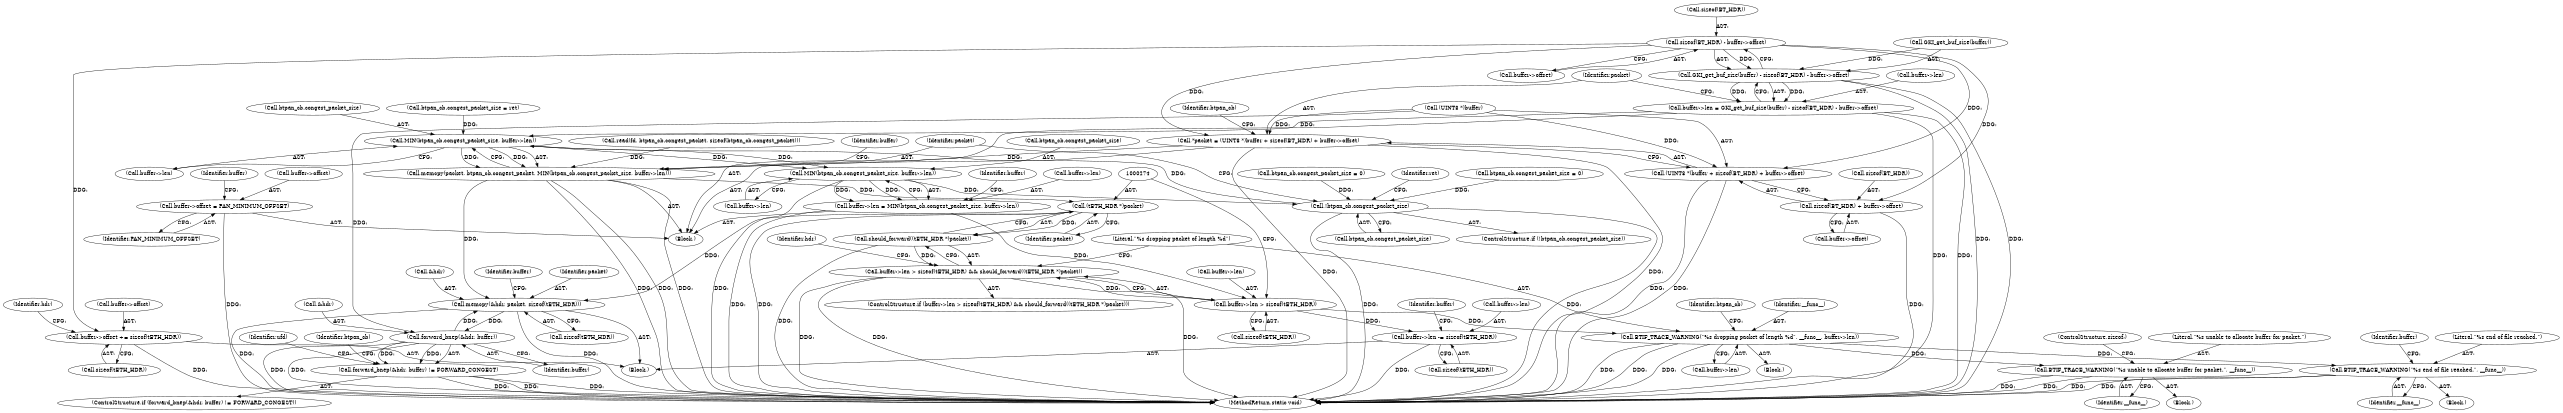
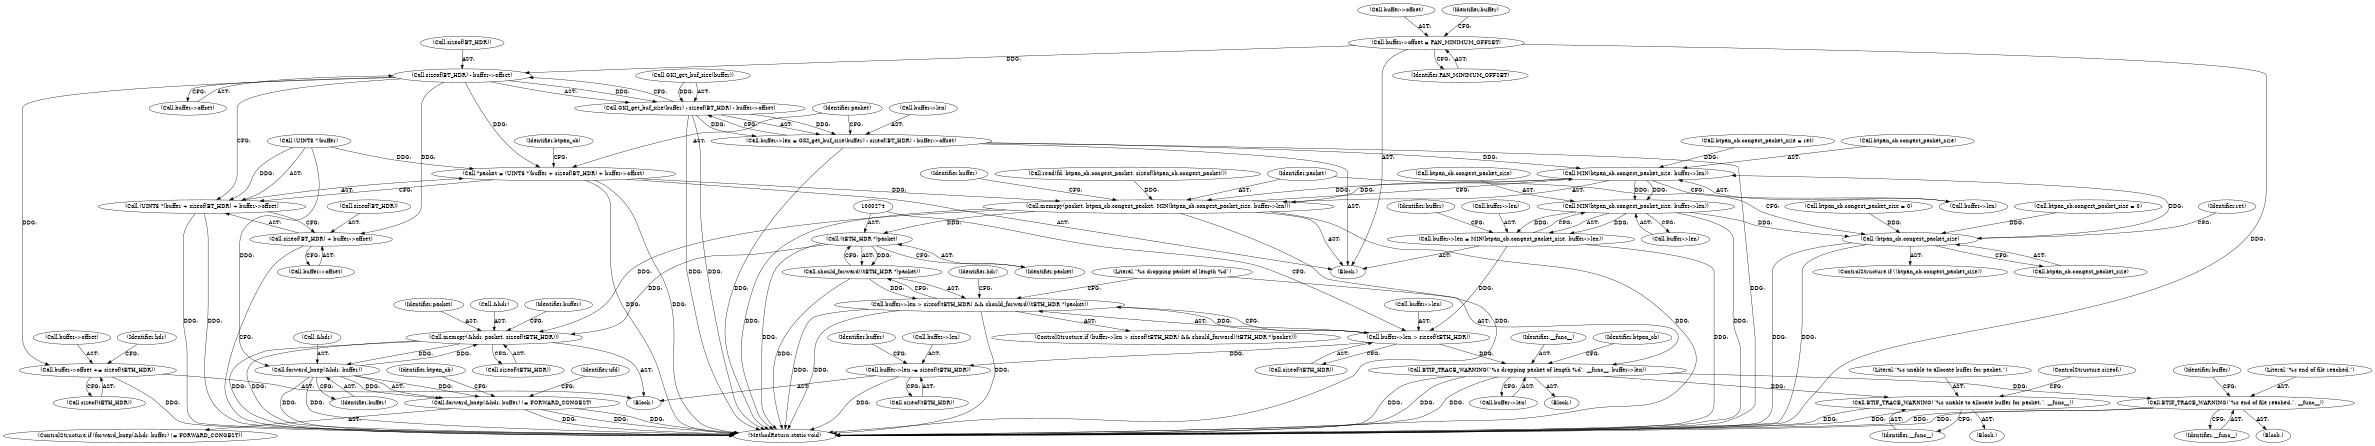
edge "(Call,buffer->offset = PAN_MINIMUM_OFFSET)" -> "(Call,sizeof(BT_HDR) - buffer->offset)": added, label "DDG:"
edge "(Call,sizeof(BT_HDR) - buffer->offset)" -> "(Call,(UINT8 *)buffer + sizeof(BT_HDR) + buffer->offset)": label "DDG: " -> "CFG: "
edge "(Call,sizeof(BT_HDR) + buffer->offset)" -> "(MethodReturn,static void)": label "DDG: " -> "CFG: "
